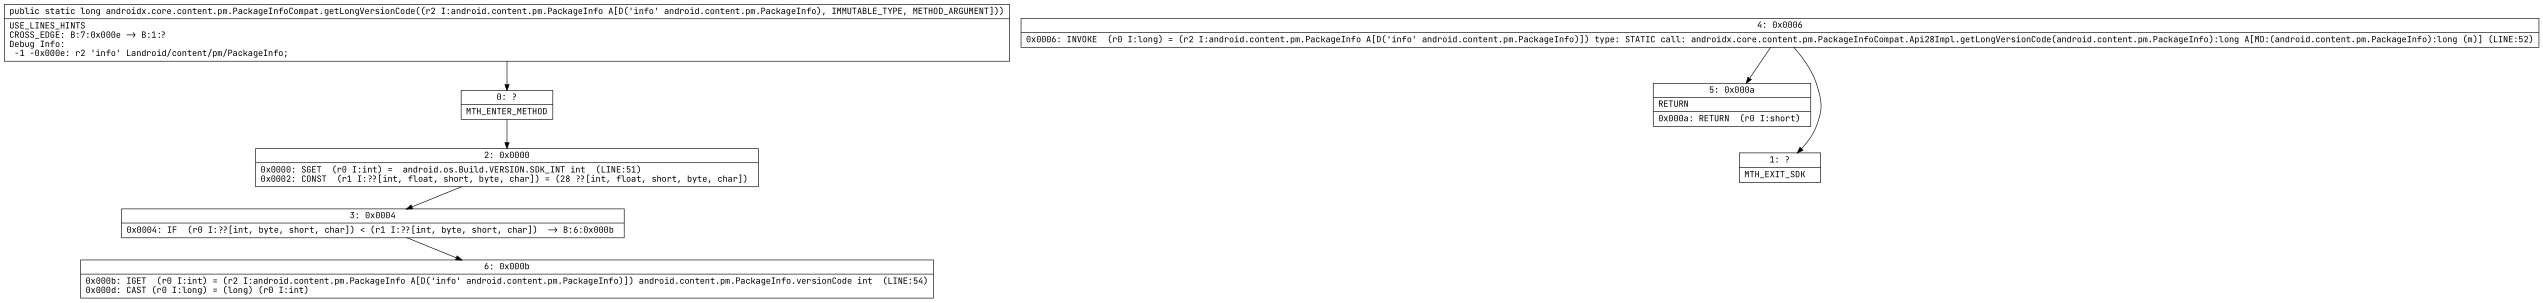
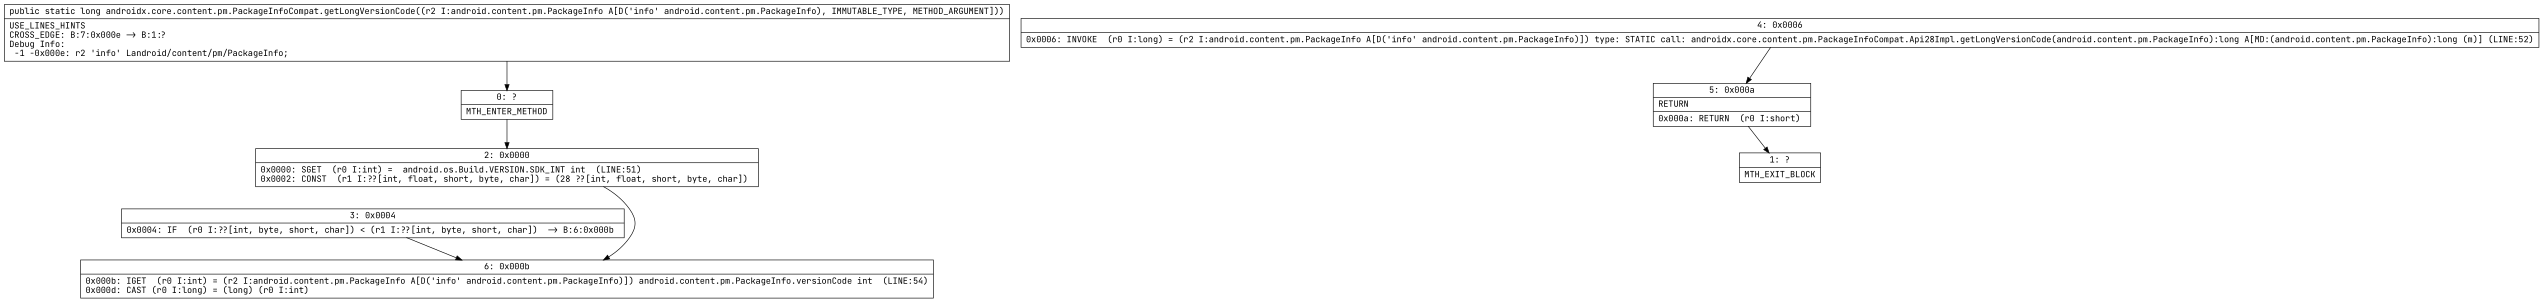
edge "4: 0x0006" -> "1: ?": now "5: 0x000a" -> "1: ?"
node "1: ?": text "MTH_EXIT_SDK" -> "MTH_EXIT_BLOCK"
edge "2: 0x0000" -> "3: 0x0004": now "2: 0x0000" -> "6: 0x000b"
